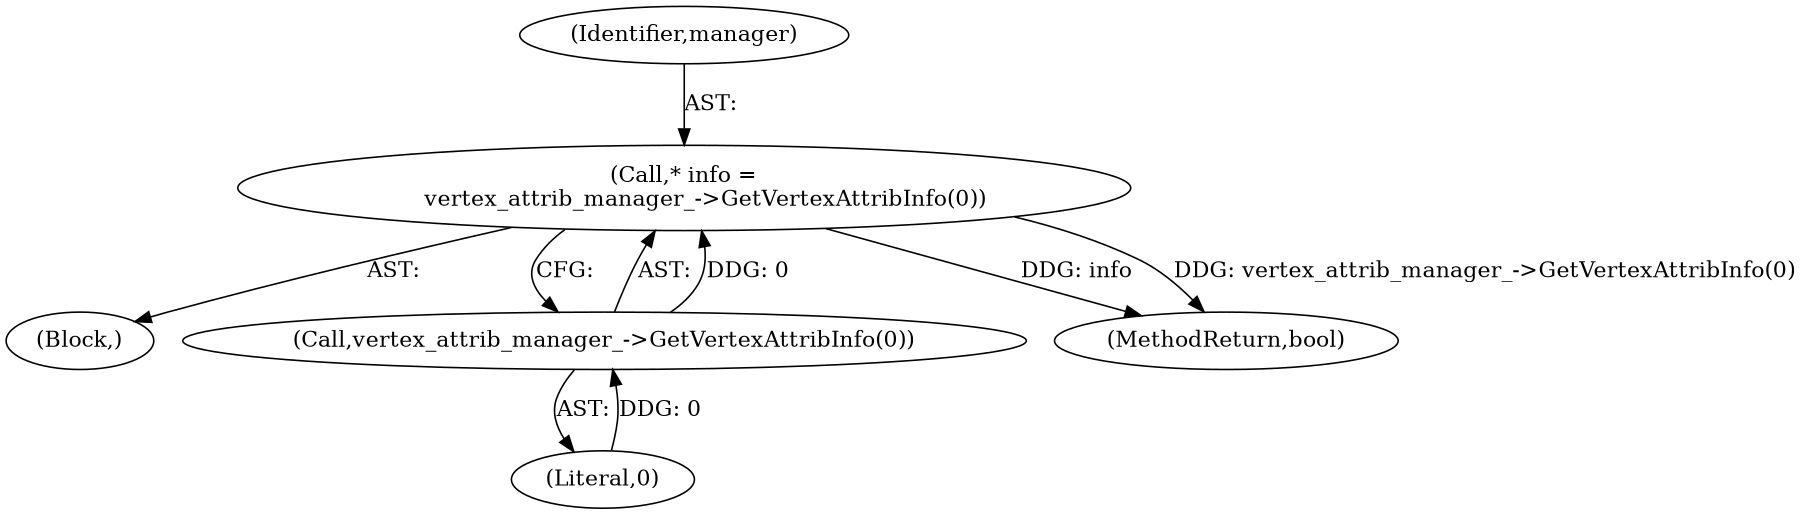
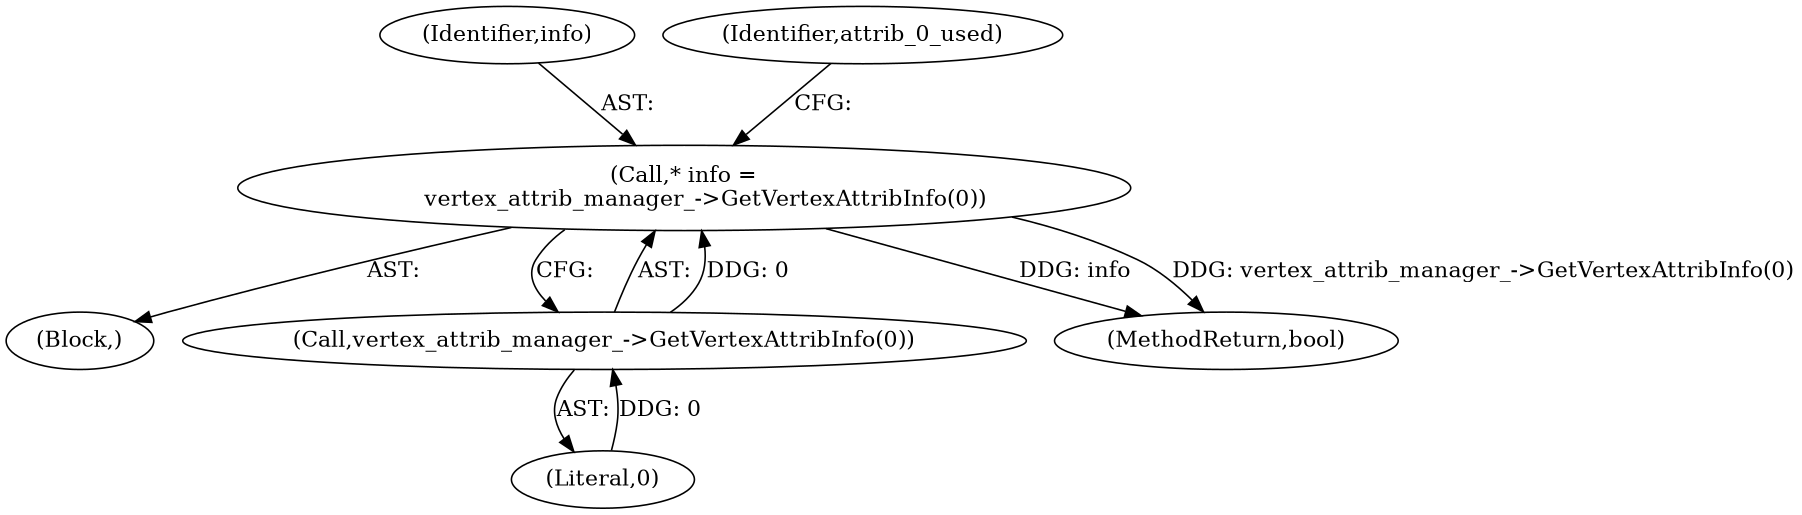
node "(Identifier,manager)": label "(Identifier,manager)" -> "(Identifier,info)"
node "(Identifier,attrib_0_used)": added
